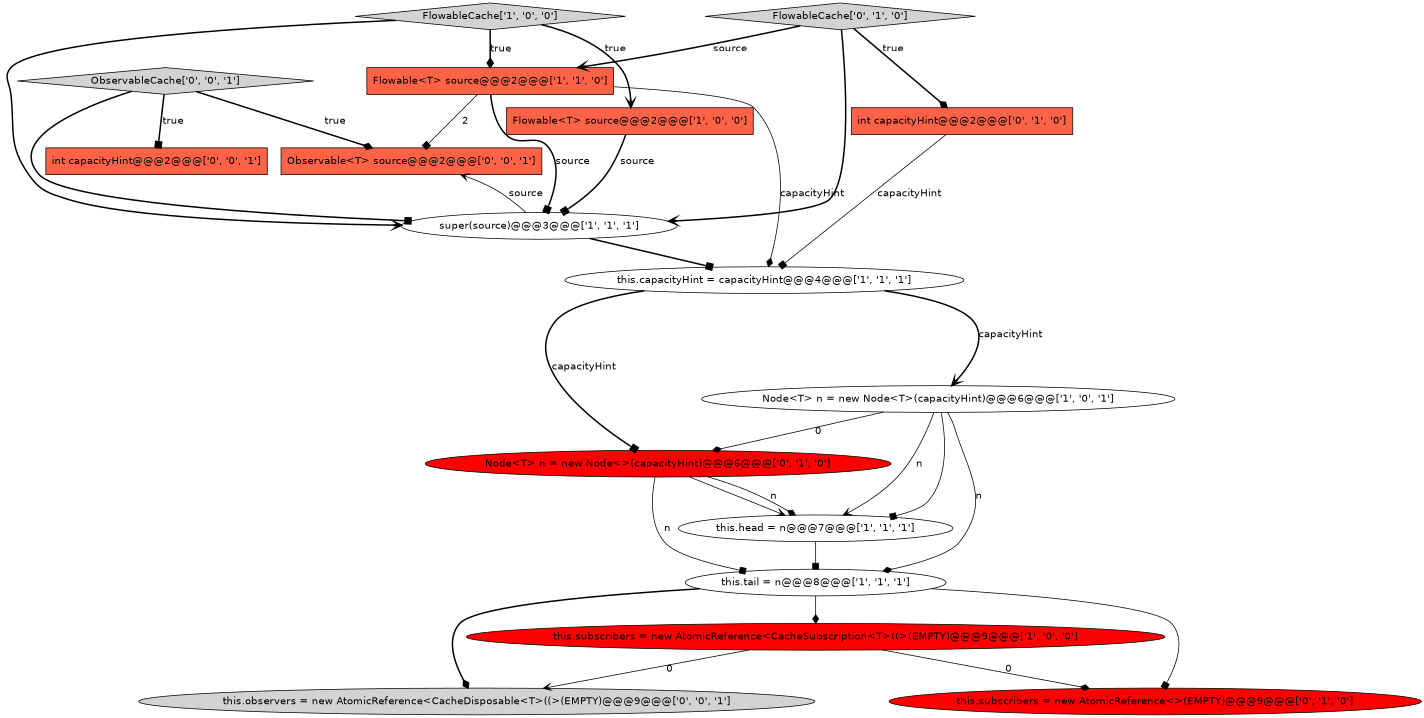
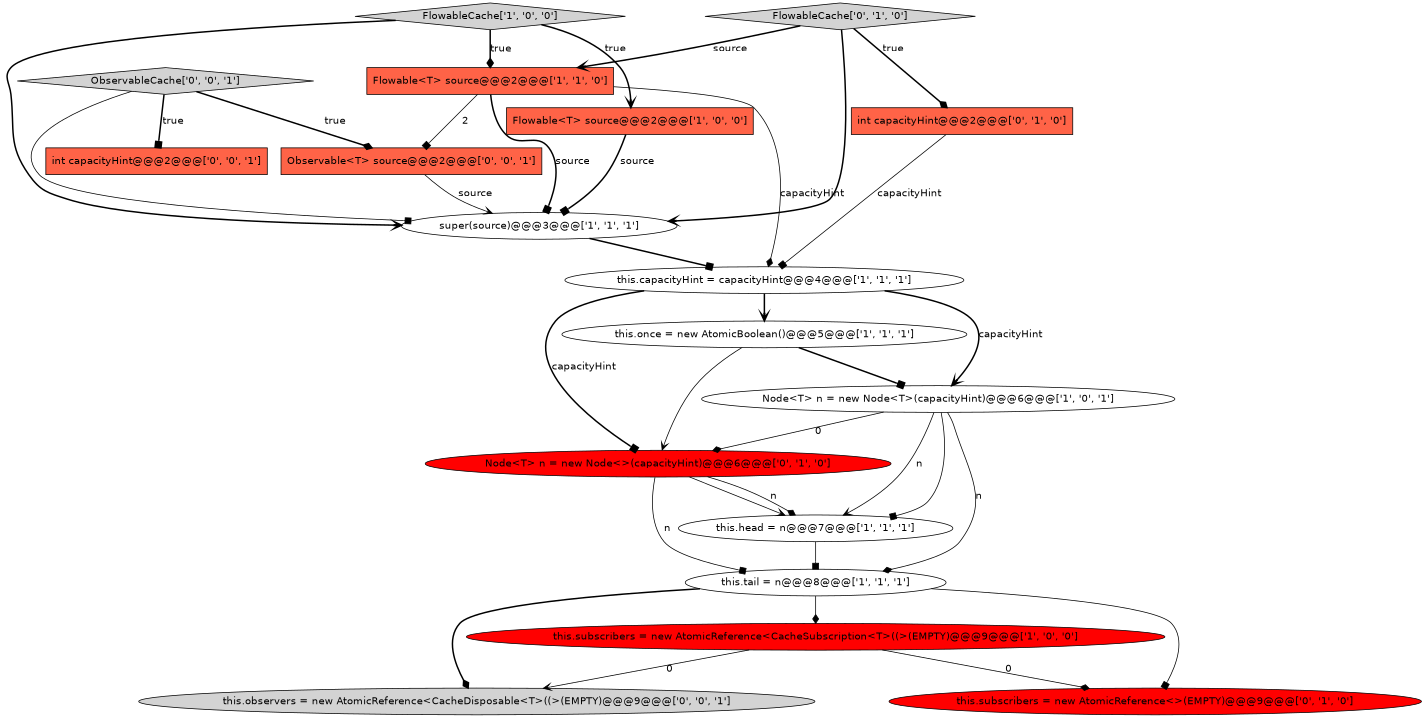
edge "super(source)@@@3@@@['1', '1', '1']" -> "Observable<T> source@@@2@@@['0', '0', '1']": reversed
edge "ObservableCache['0', '0', '1']" -> "super(source)@@@3@@@['1', '1', '1']": style bold -> solid
node "this.once = new AtomicBoolean()@@@5@@@['1', '1', '1']": added
